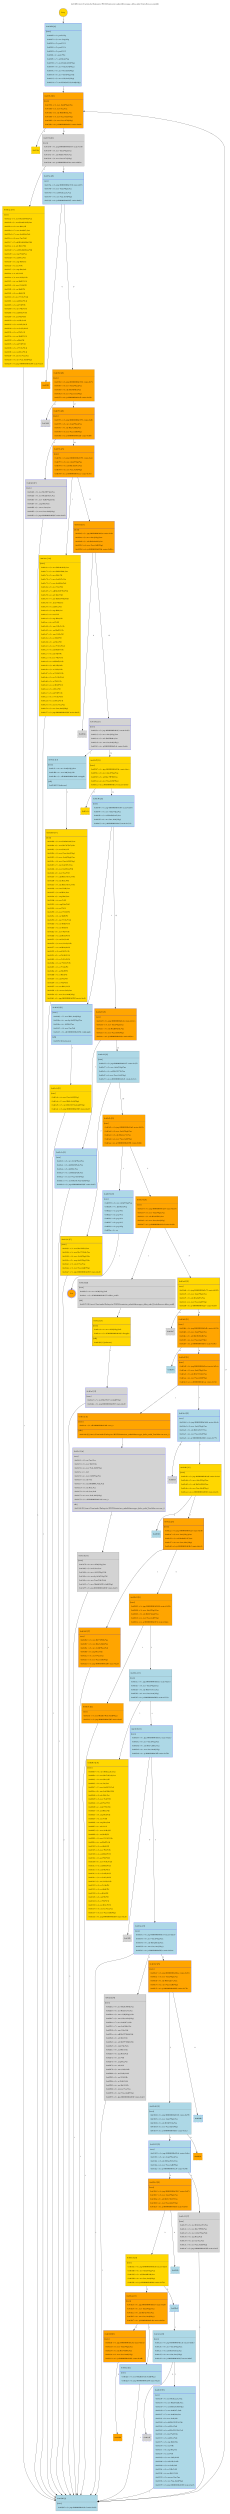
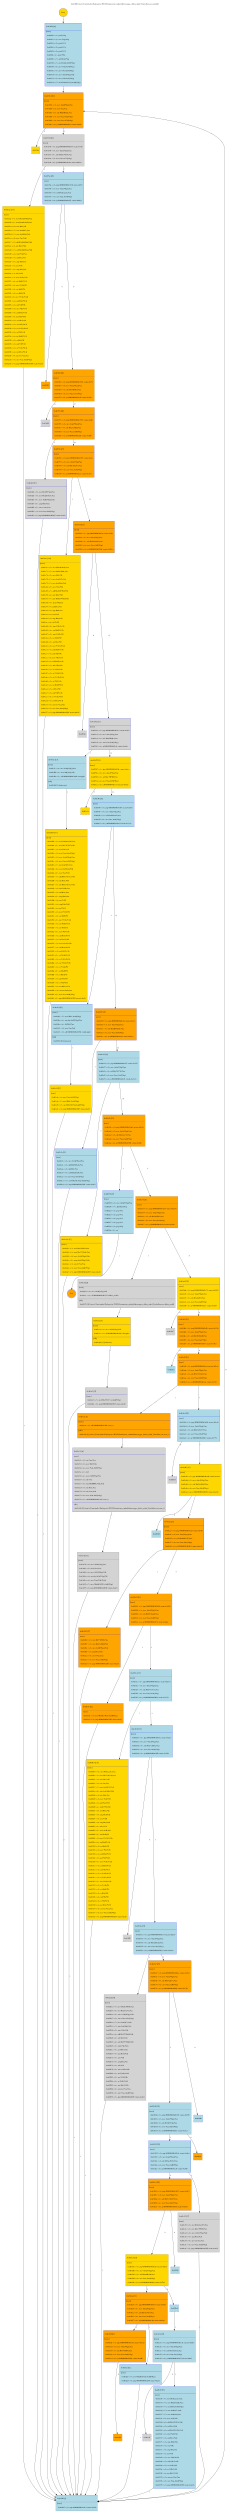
edge "0x401b4e [25]" -> "0x40230f [5]": now "0x4020b9 [134]" -> "0x40230f [5]"
